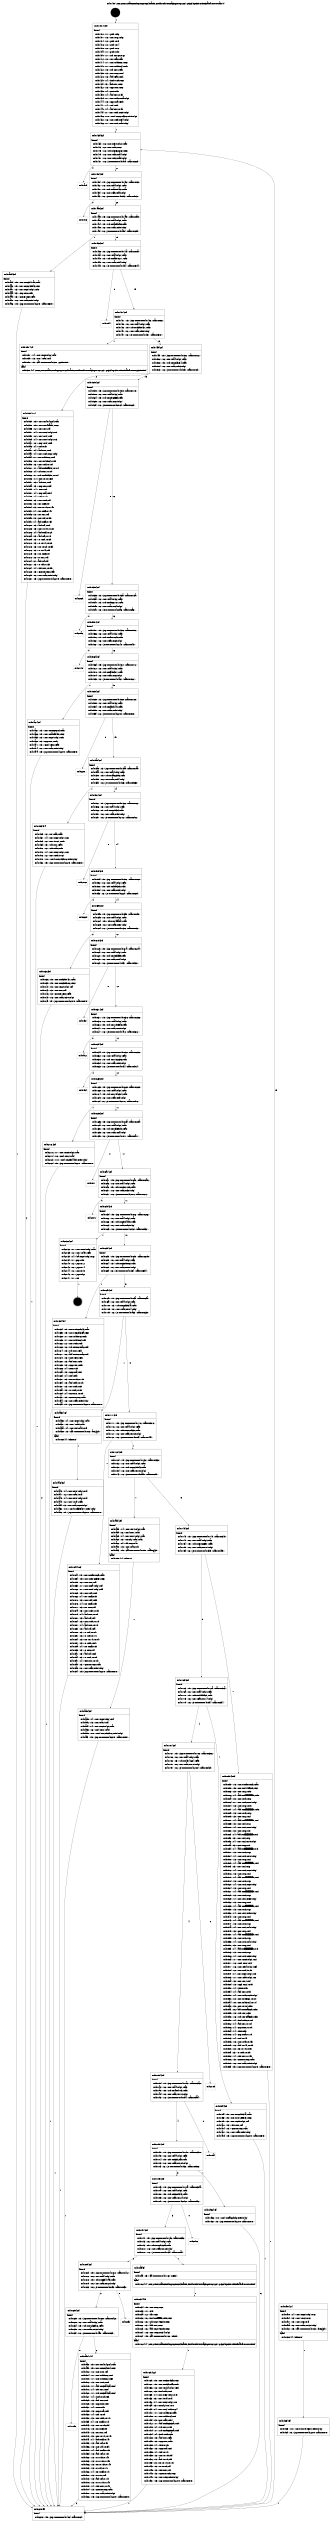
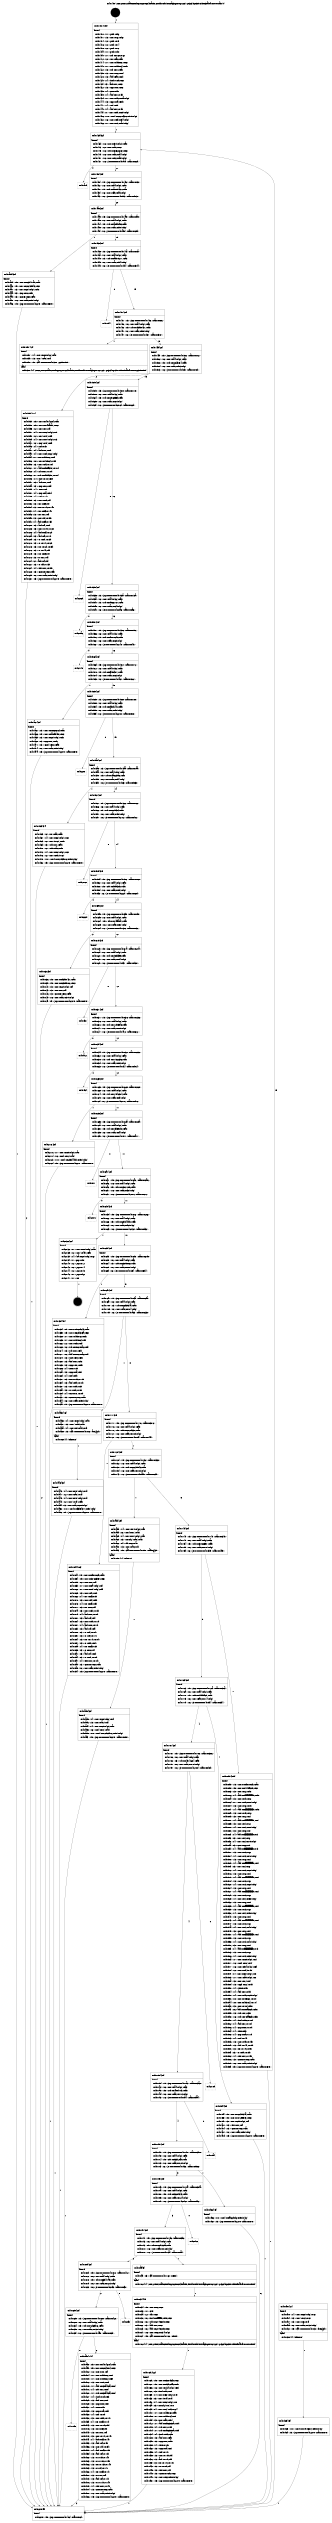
node "0x401f13": removed
